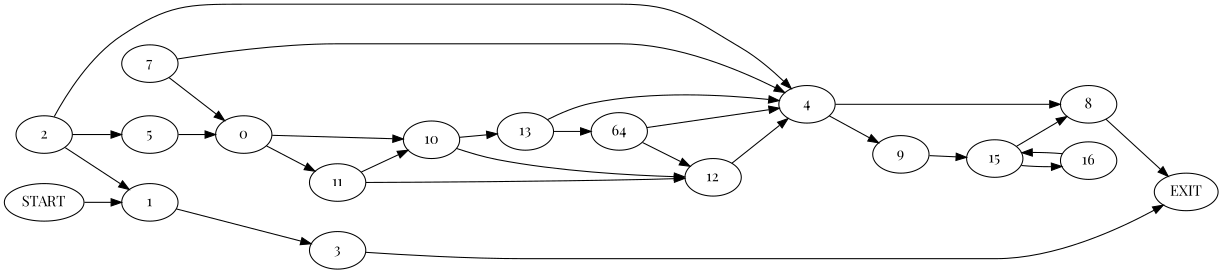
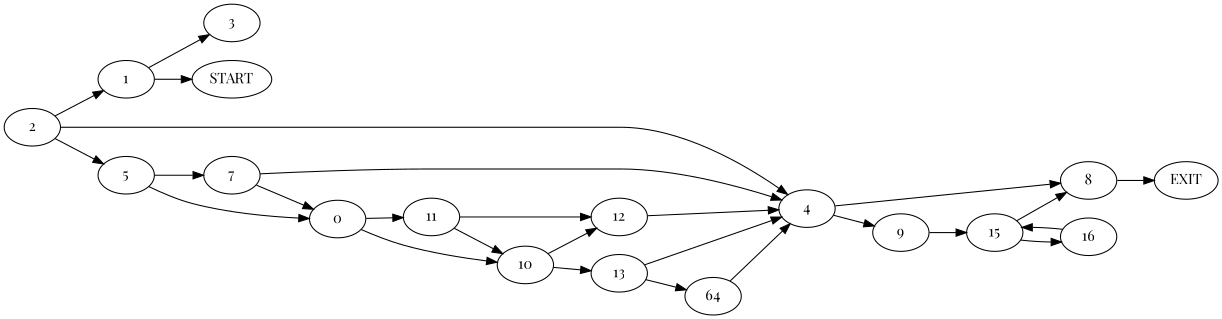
edge "64" -> "12": removed
edge "5" -> "7": added
edge "START" -> "1": reversed
edge "3" -> "EXIT": removed
